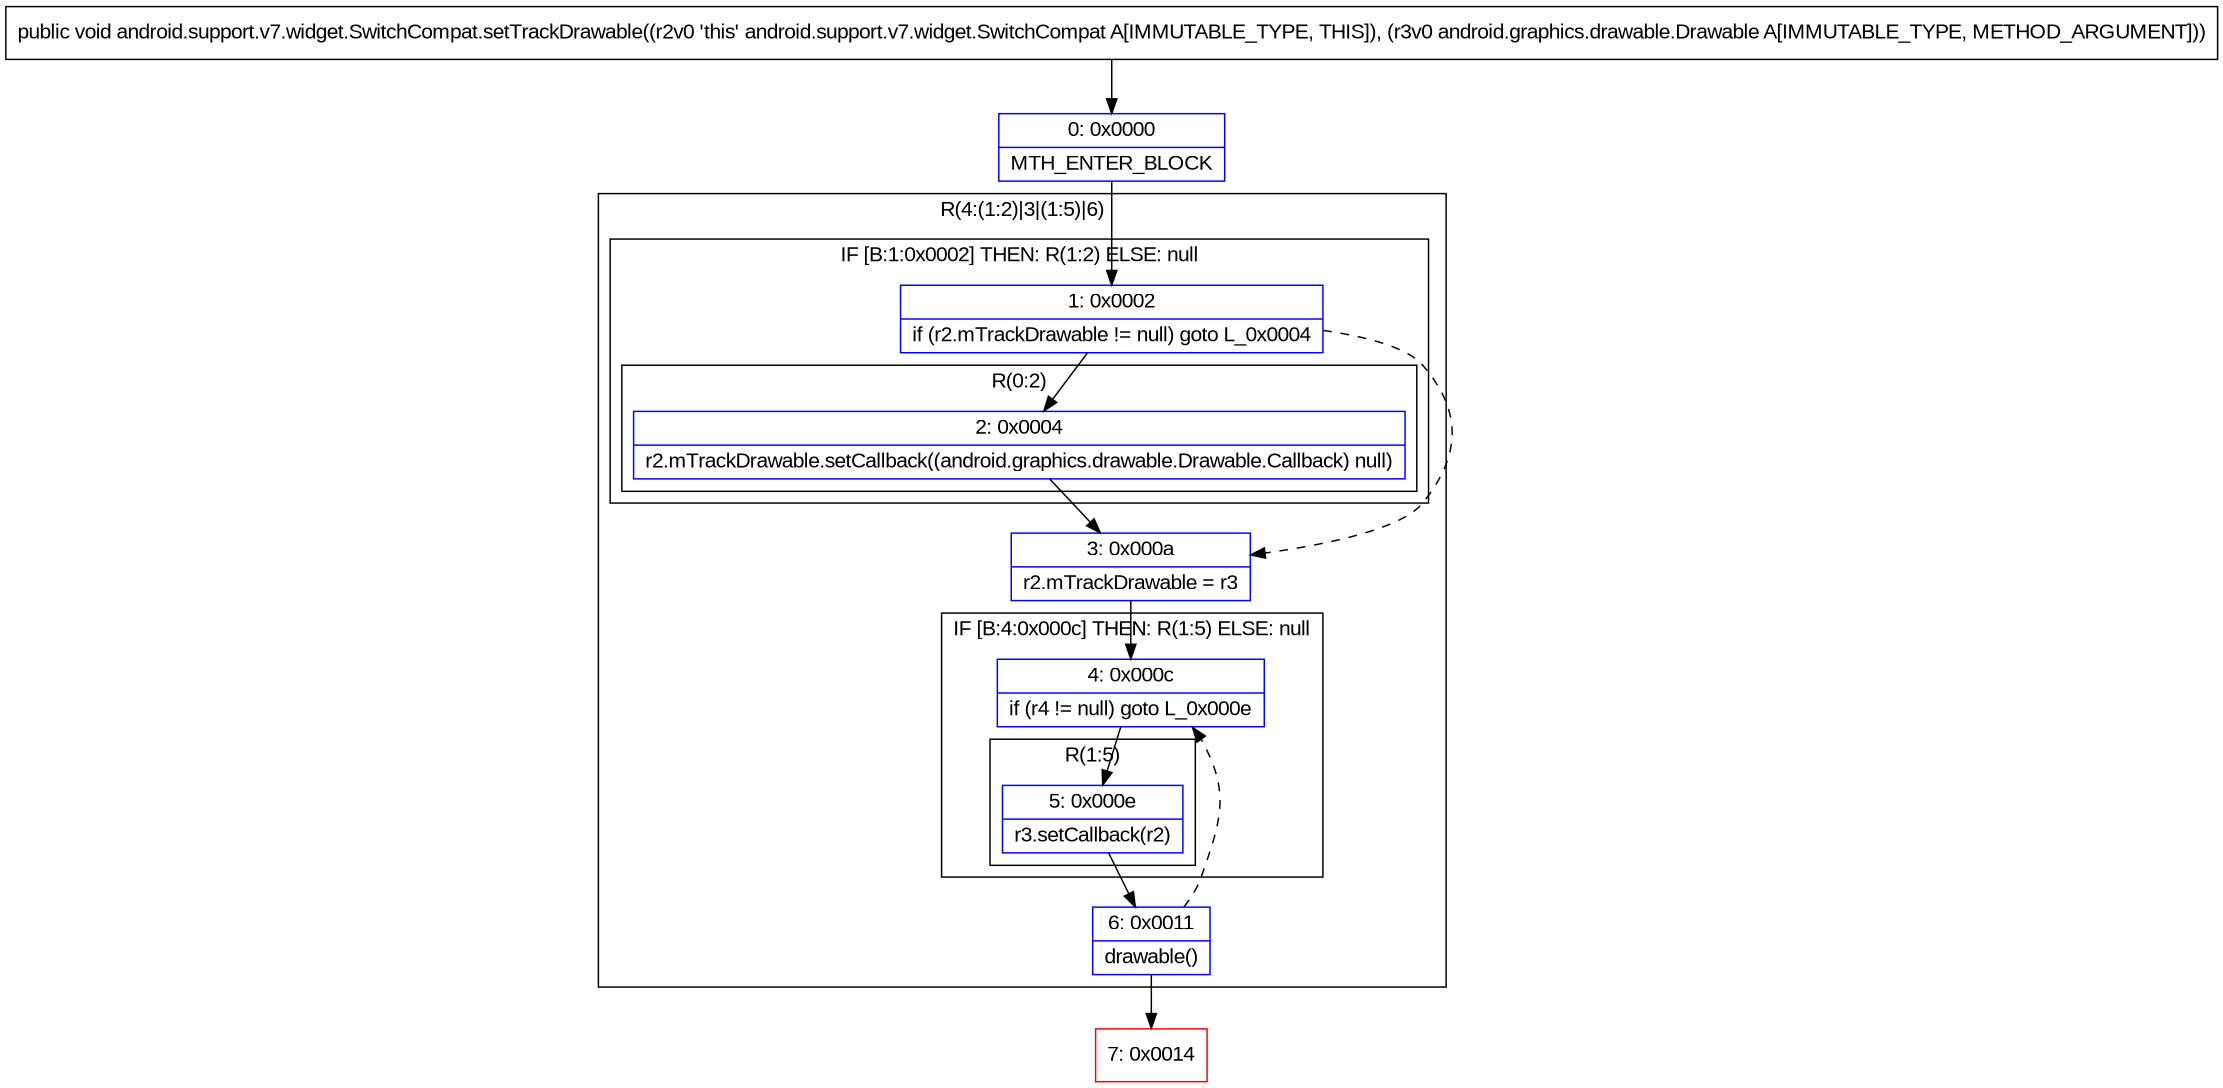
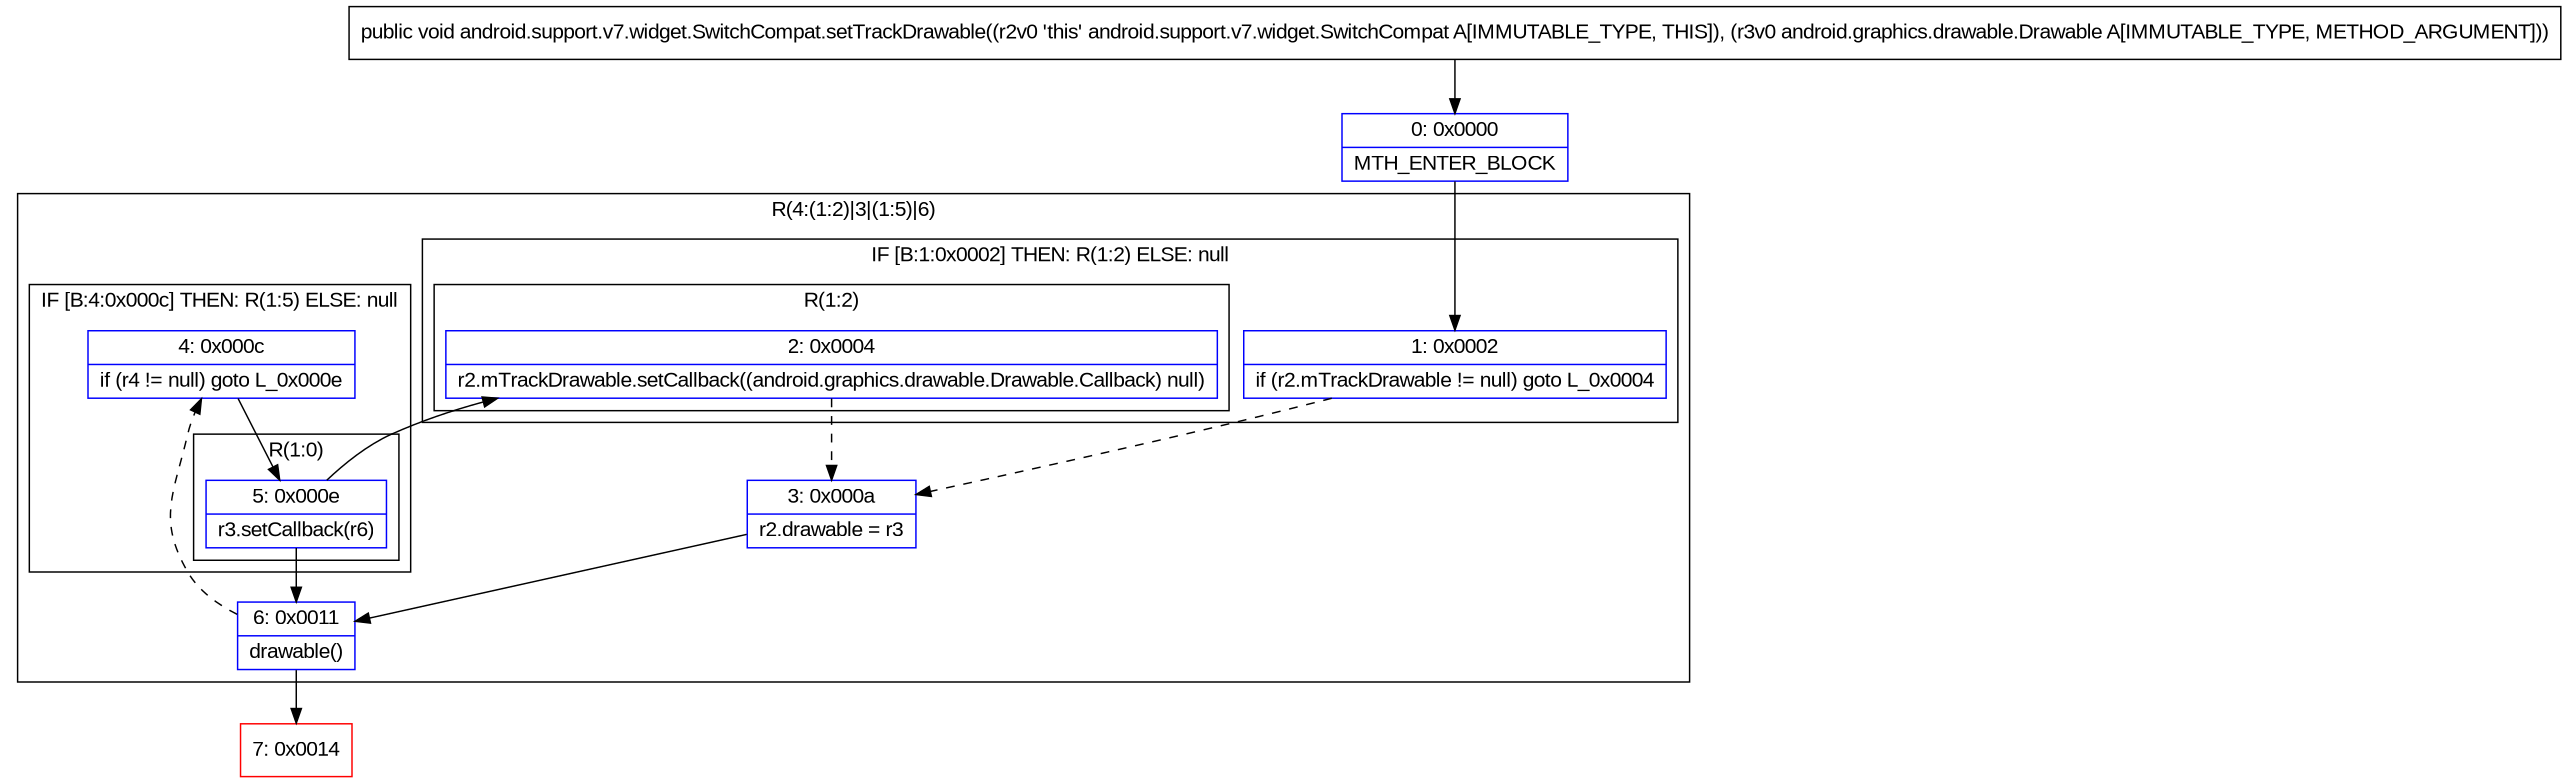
edge "1: 0x0002" -> "2: 0x0004": now "5: 0x000e" -> "2: 0x0004"
cluster "R(0:2)": label "R(0:2)" -> "R(1:2)"
edge "2: 0x0004" -> "3: 0x000a": style solid -> dashed
node "3: 0x000a": text "r2.mTrackDrawable = r3" -> "r2.drawable = r3"
edge "3: 0x000a" -> "4: 0x000c": now "3: 0x000a" -> "6: 0x0011"
cluster "R(1:5)": label "R(1:5)" -> "R(1:0)"
node "5: 0x000e": text "r3.setCallback(r2)" -> "r3.setCallback(r6)"
